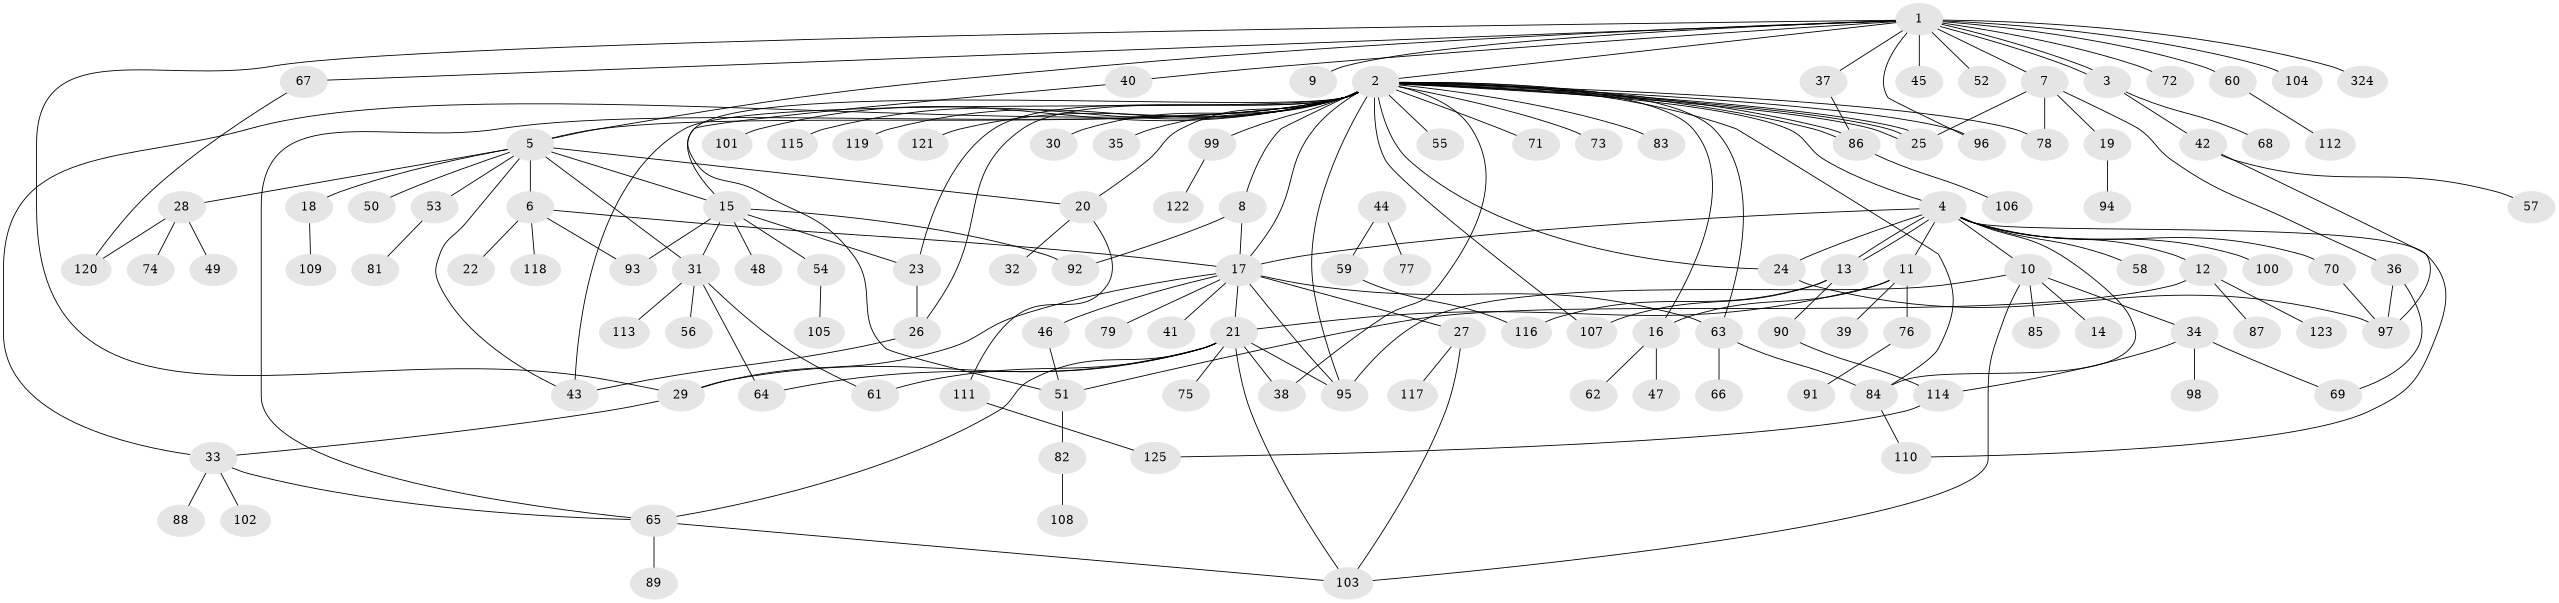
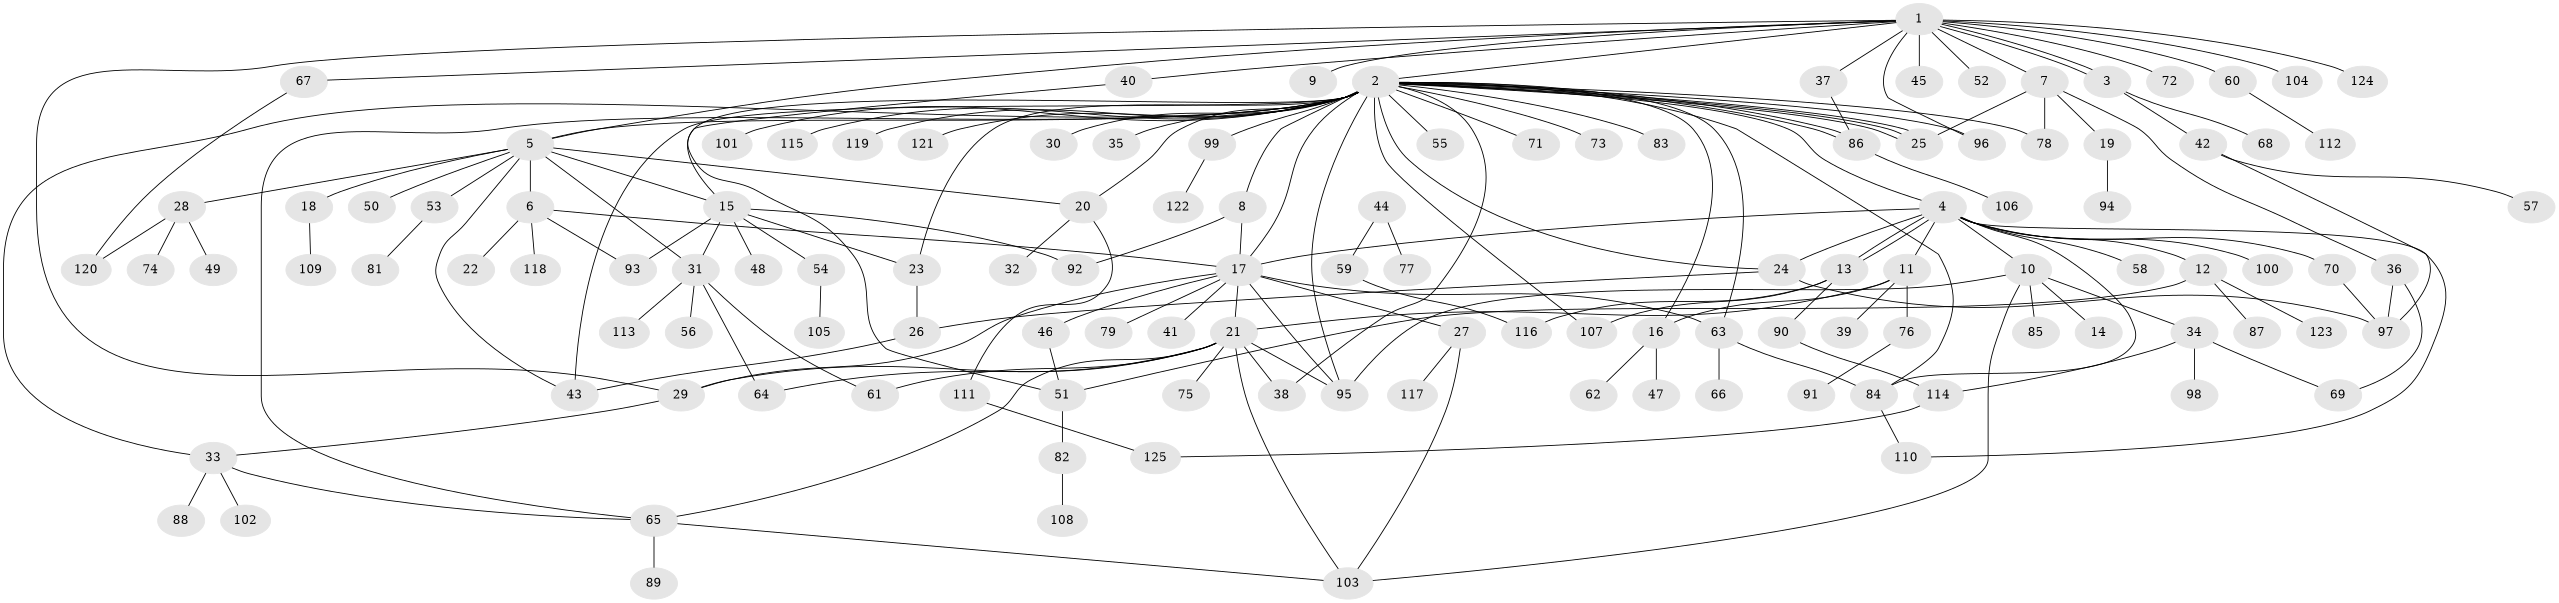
node "324": label "324" -> "124"
edge "2" -- "26": now "24" -- "26"
